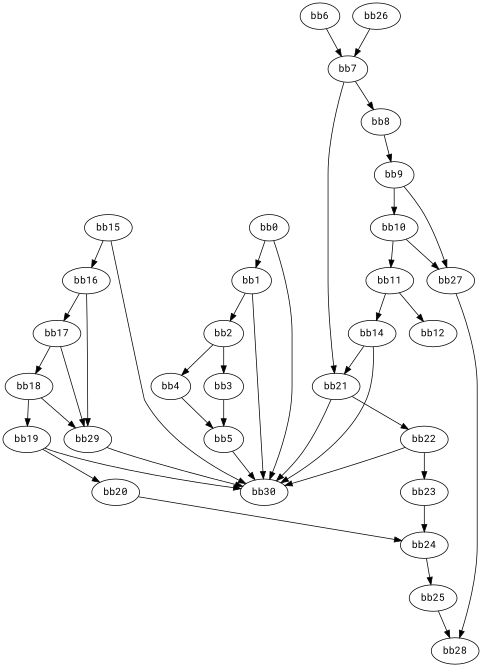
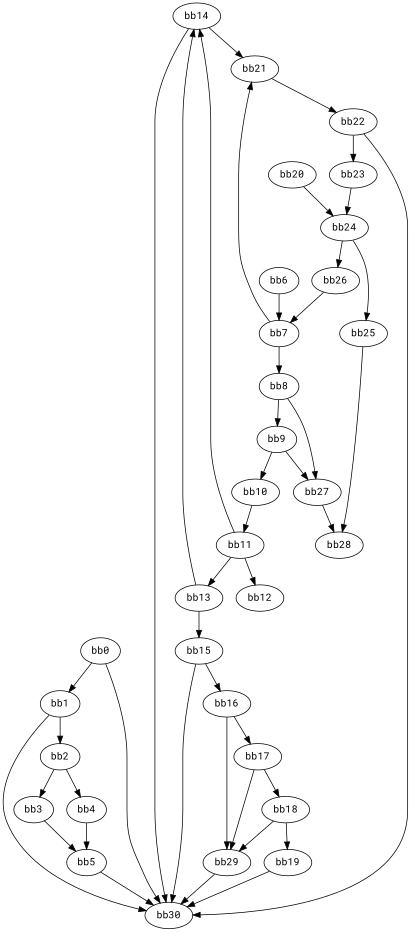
edge "bb24" -> "bb26": added
edge "bb10" -> "bb27": now "bb8" -> "bb27"
edge "bb21" -> "bb30": removed
edge "bb19" -> "bb20": removed
node "bb13": added
